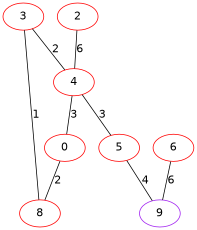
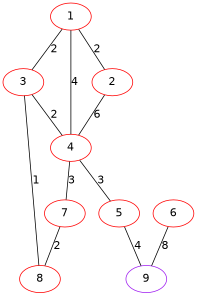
node "1": added
node "0": label "0" -> "7"
edge "6" -- "9": label "6" -> "8"
